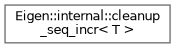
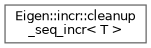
node "Eigen::internal::cleanup _seq_incr< T >": label "Eigen::internal::cleanup _seq_incr< T >" -> "Eigen::incr::cleanup _seq_incr< T >"
